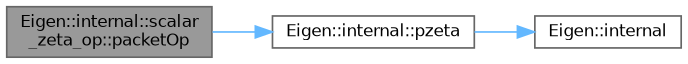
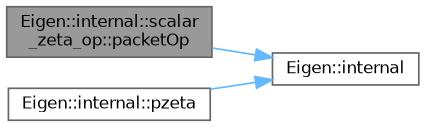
edge "Eigen::internal::scalar _zeta_op::packetOp" -> "Eigen::internal::pzeta": now "Eigen::internal::scalar _zeta_op::packetOp" -> "Eigen::internal"
